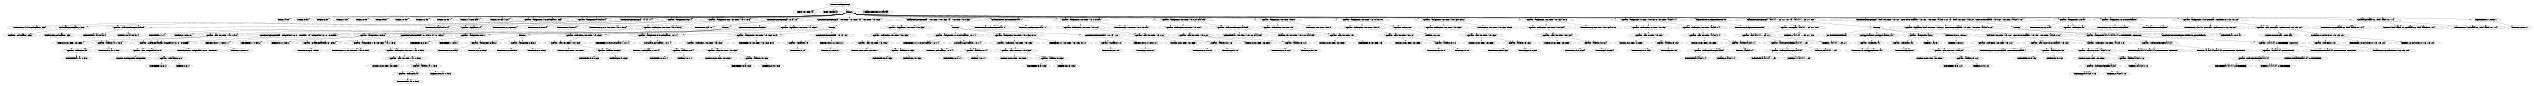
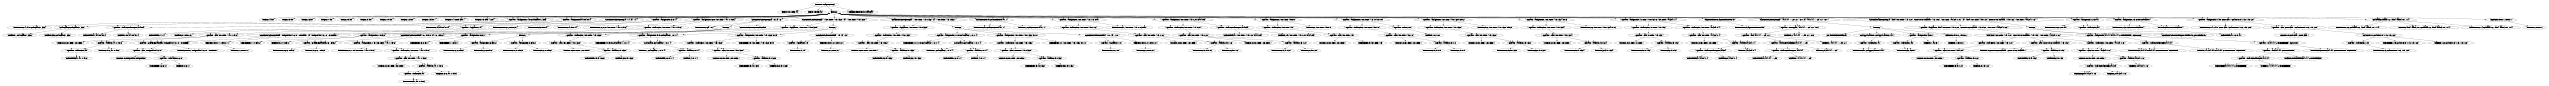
node "(LITERAL,512,v6 >= 512)": added
